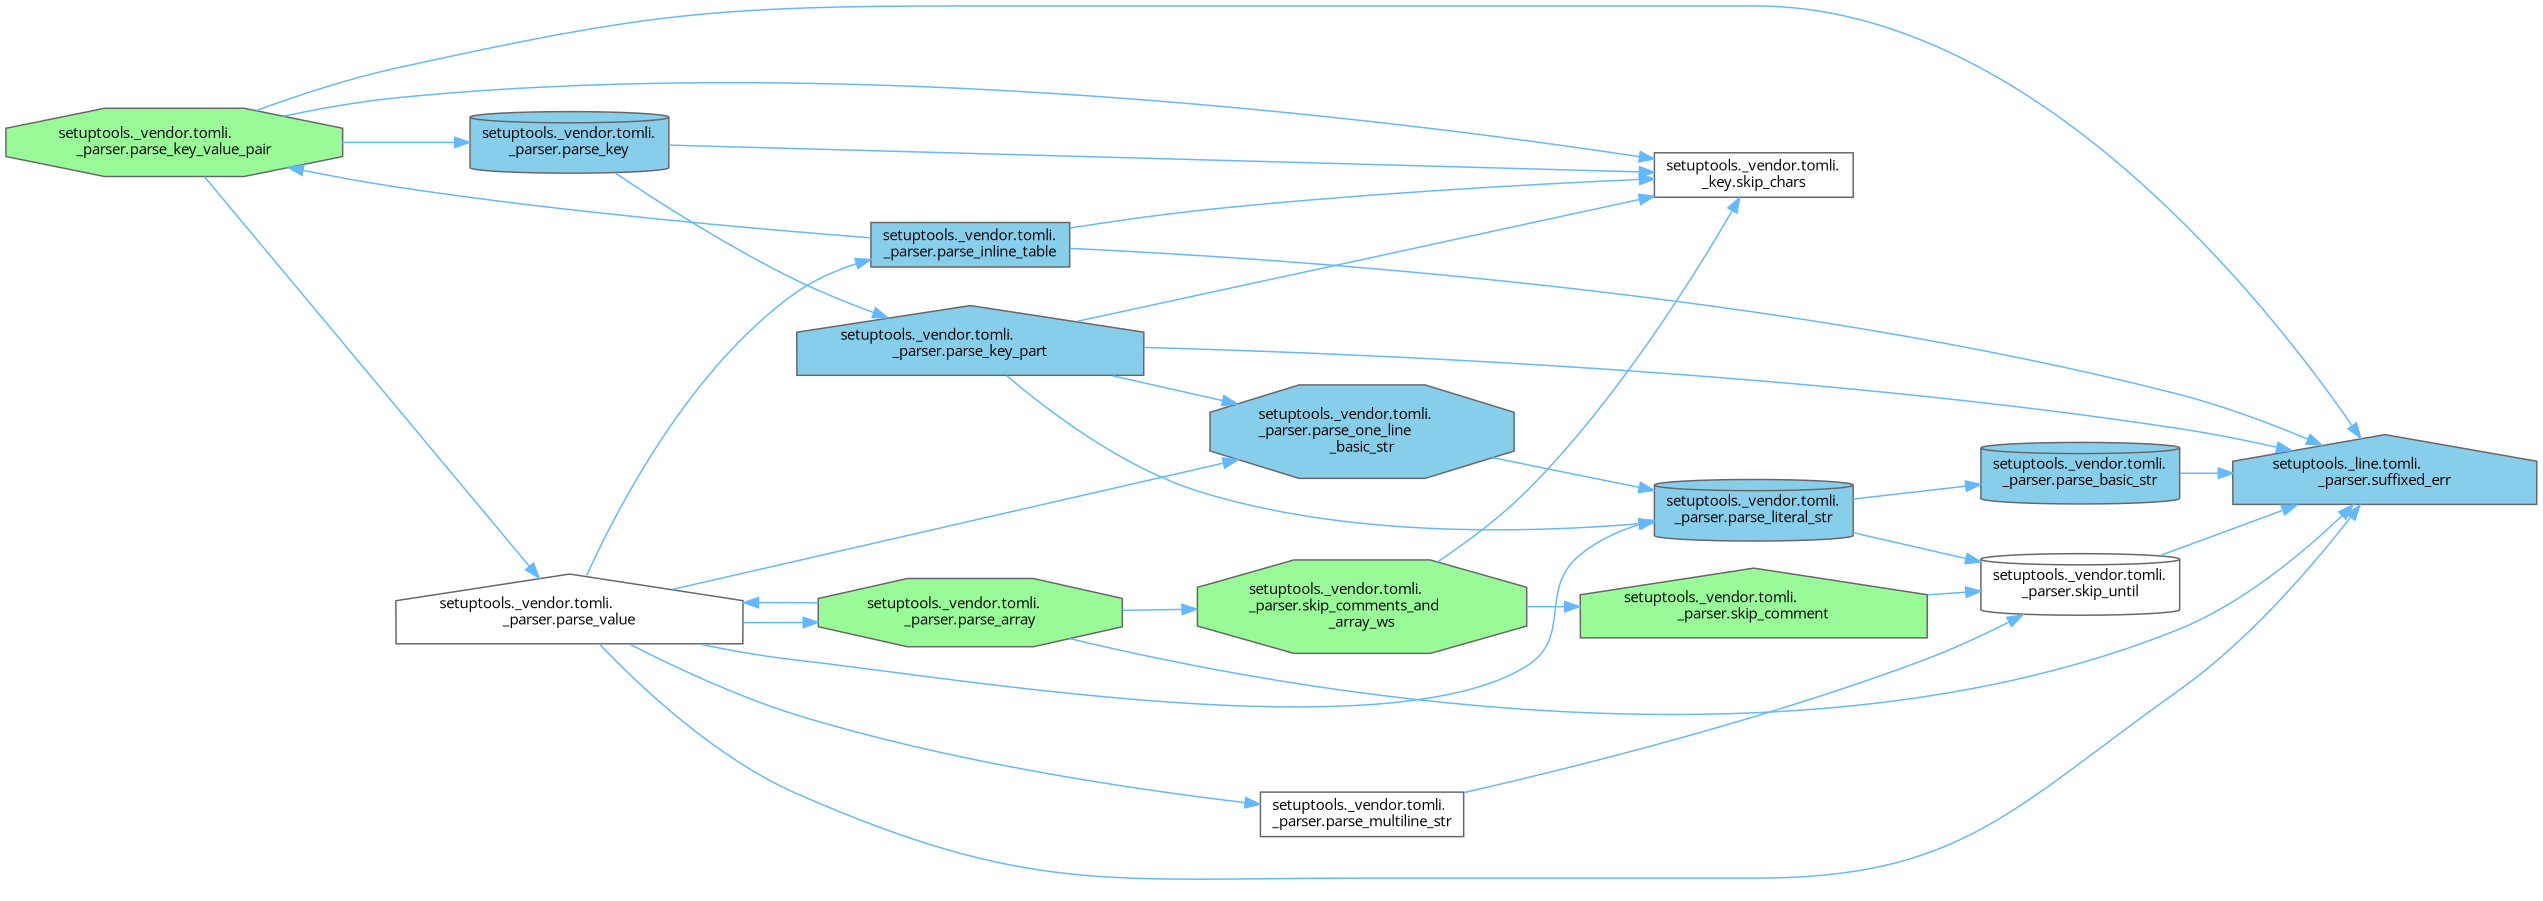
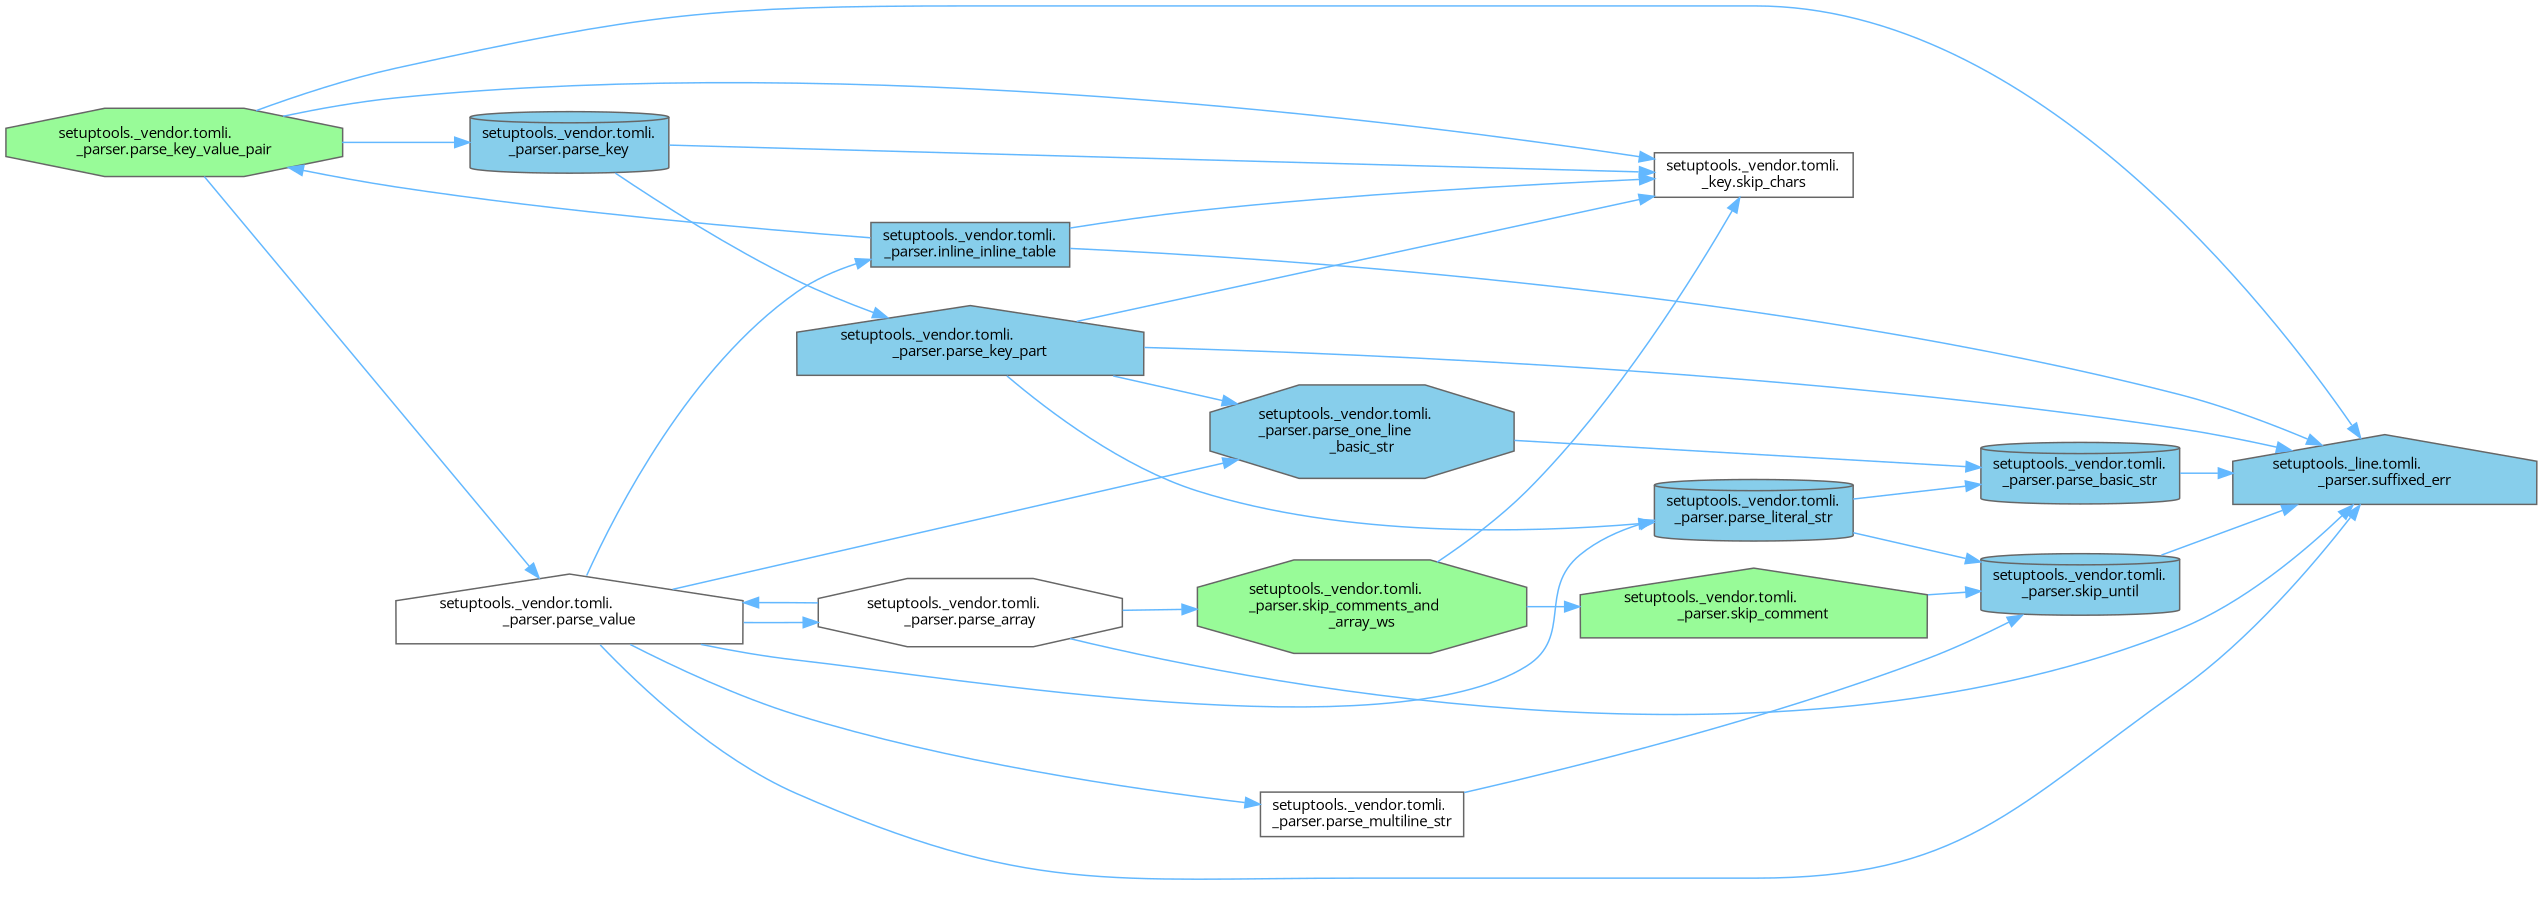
node "setuptools._vendor.tomli. _parser.parse_inline_table": label "setuptools._vendor.tomli. _parser.parse_inline_table" -> "setuptools._vendor.tomli. _parser.inline_inline_table"
edge "setuptools._vendor.tomli. _parser.parse_one_line _basic_str" -> "setuptools._vendor.tomli. _parser.parse_literal_str": now "setuptools._vendor.tomli. _parser.parse_one_line _basic_str" -> "setuptools._vendor.tomli. _parser.parse_basic_str"
node "setuptools._vendor.tomli. _parser.skip_until": fillcolor white -> skyblue
node "setuptools._vendor.tomli. _parser.parse_array": fillcolor palegreen -> white
